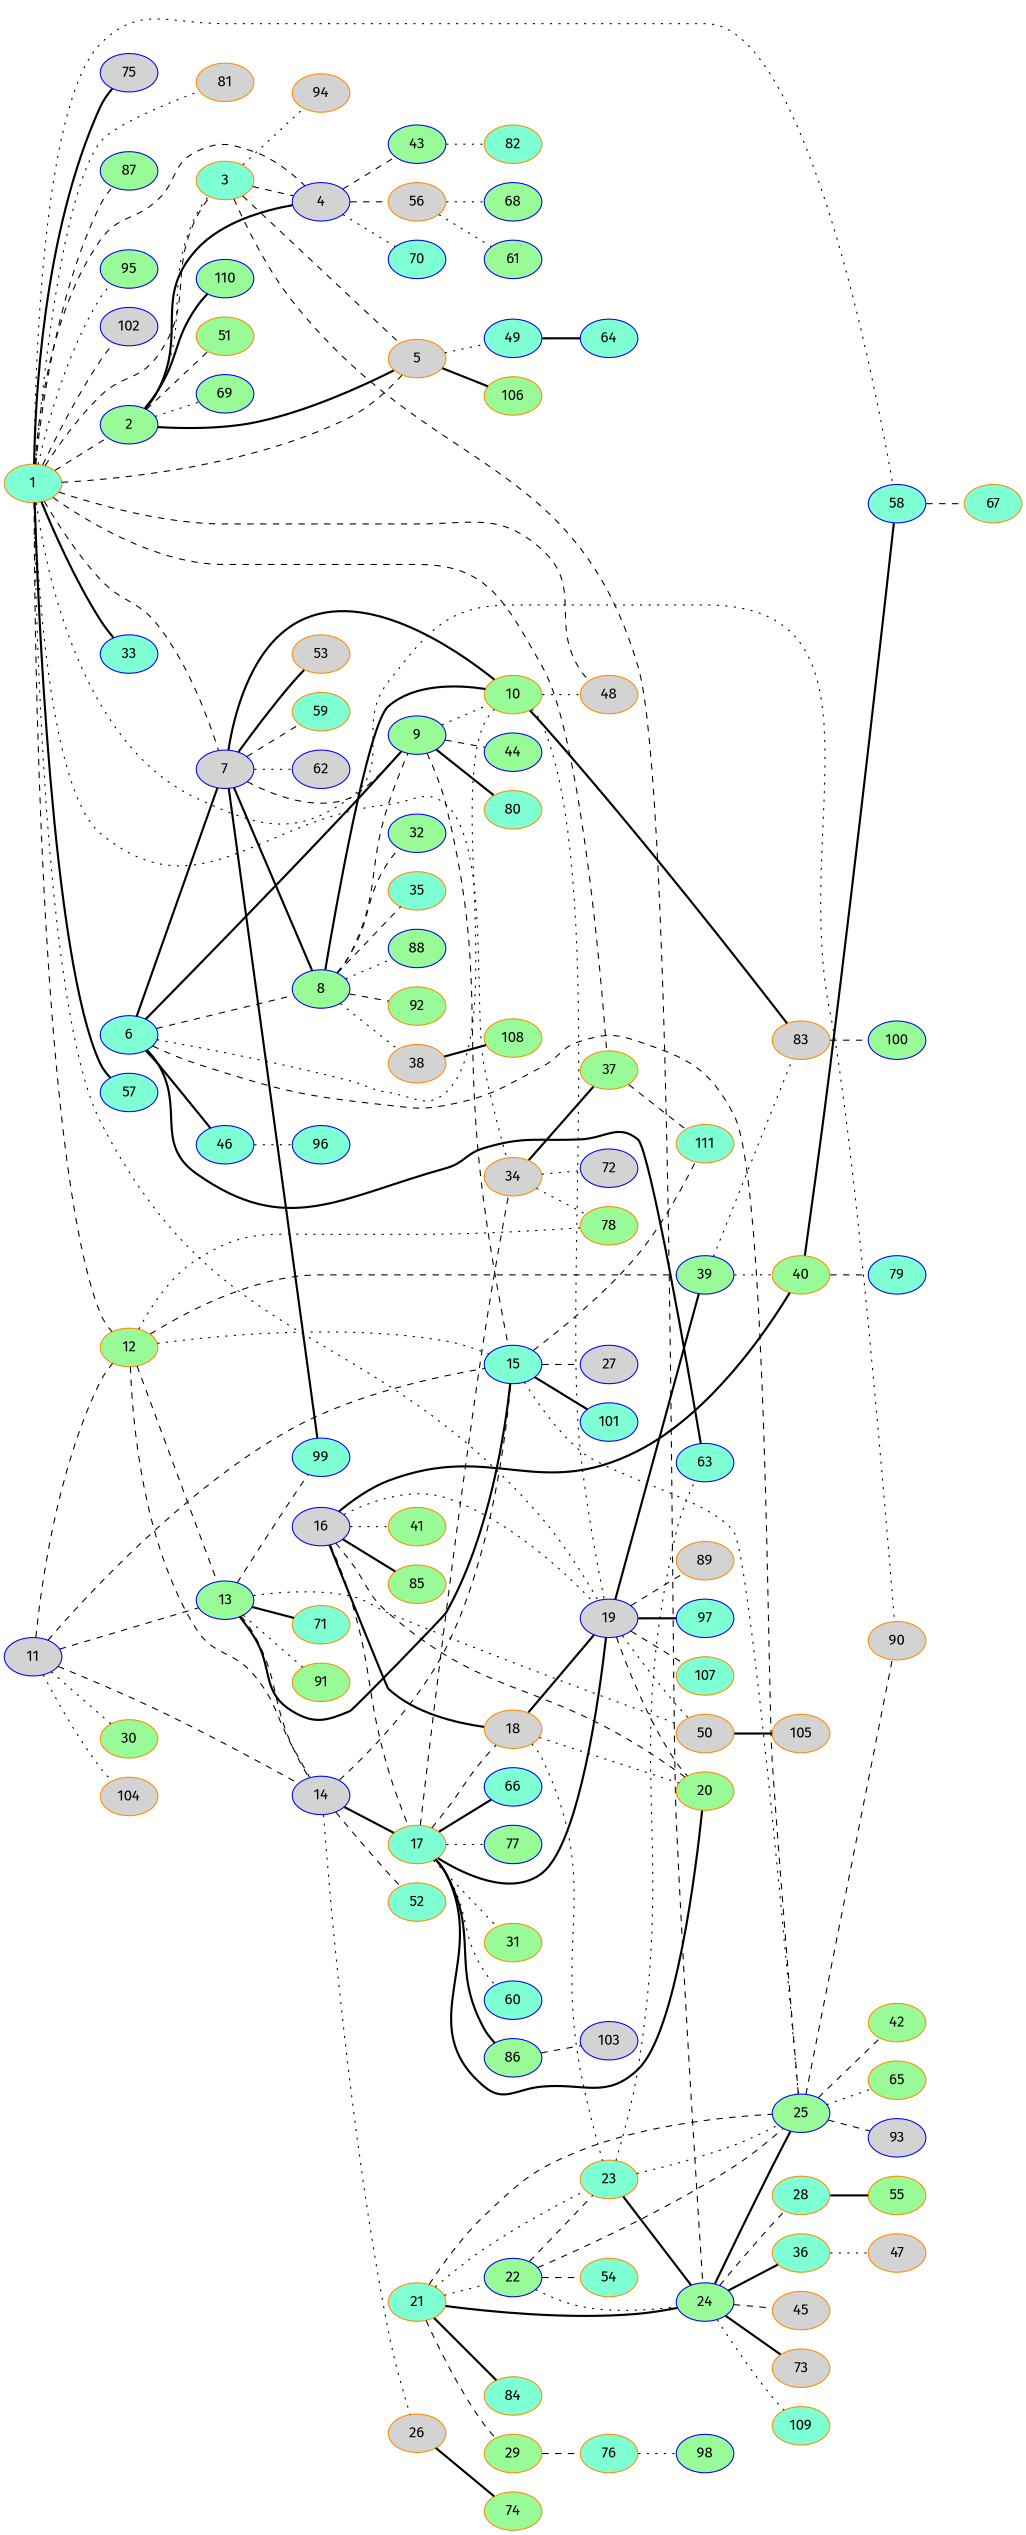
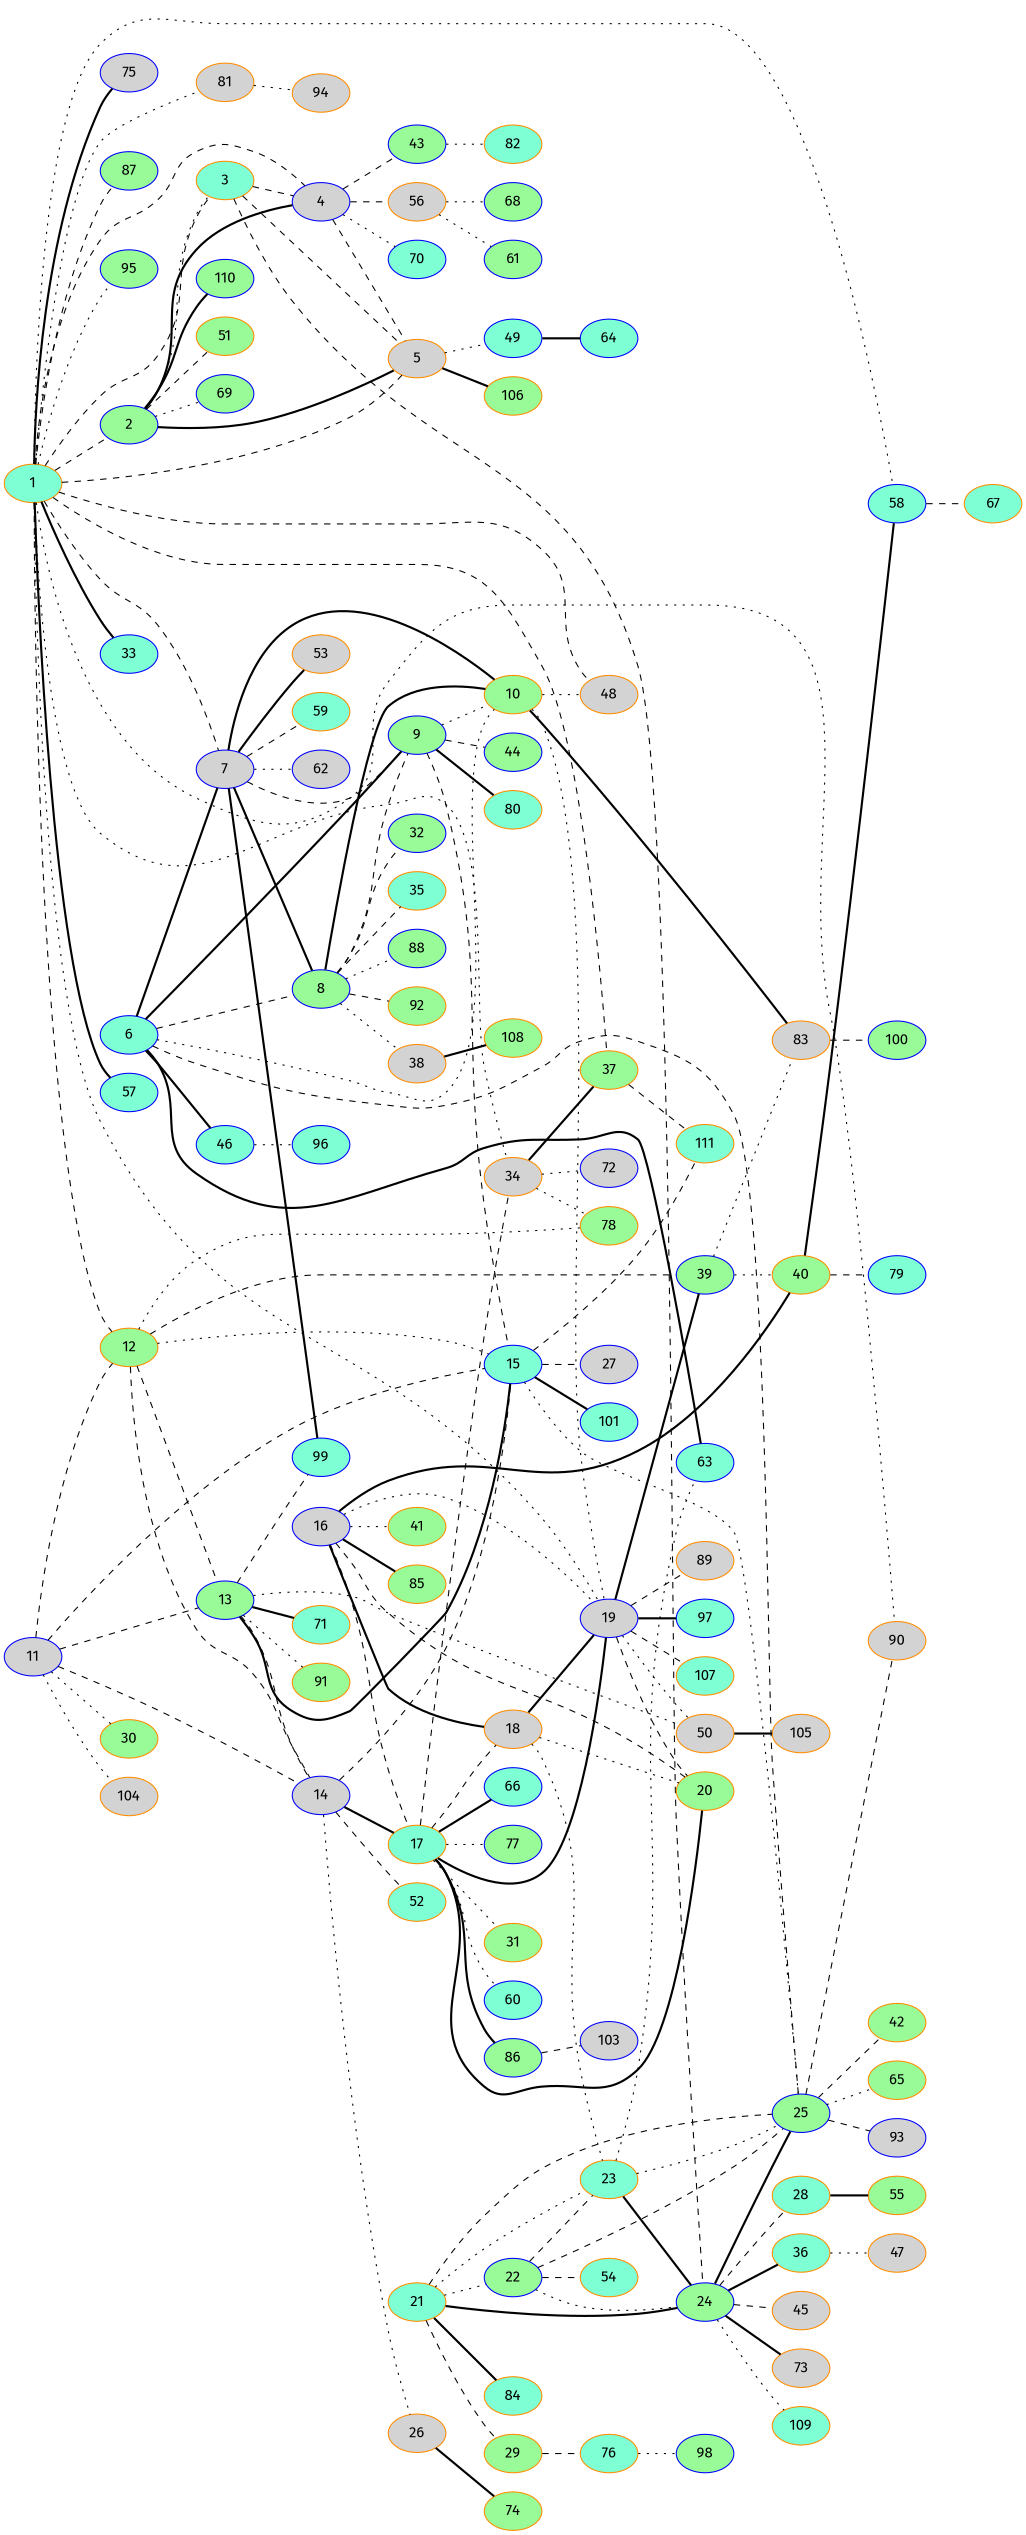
edge "94" -- "3": now "94" -- "81"
edge "4" -- "5": added
node "102": removed
